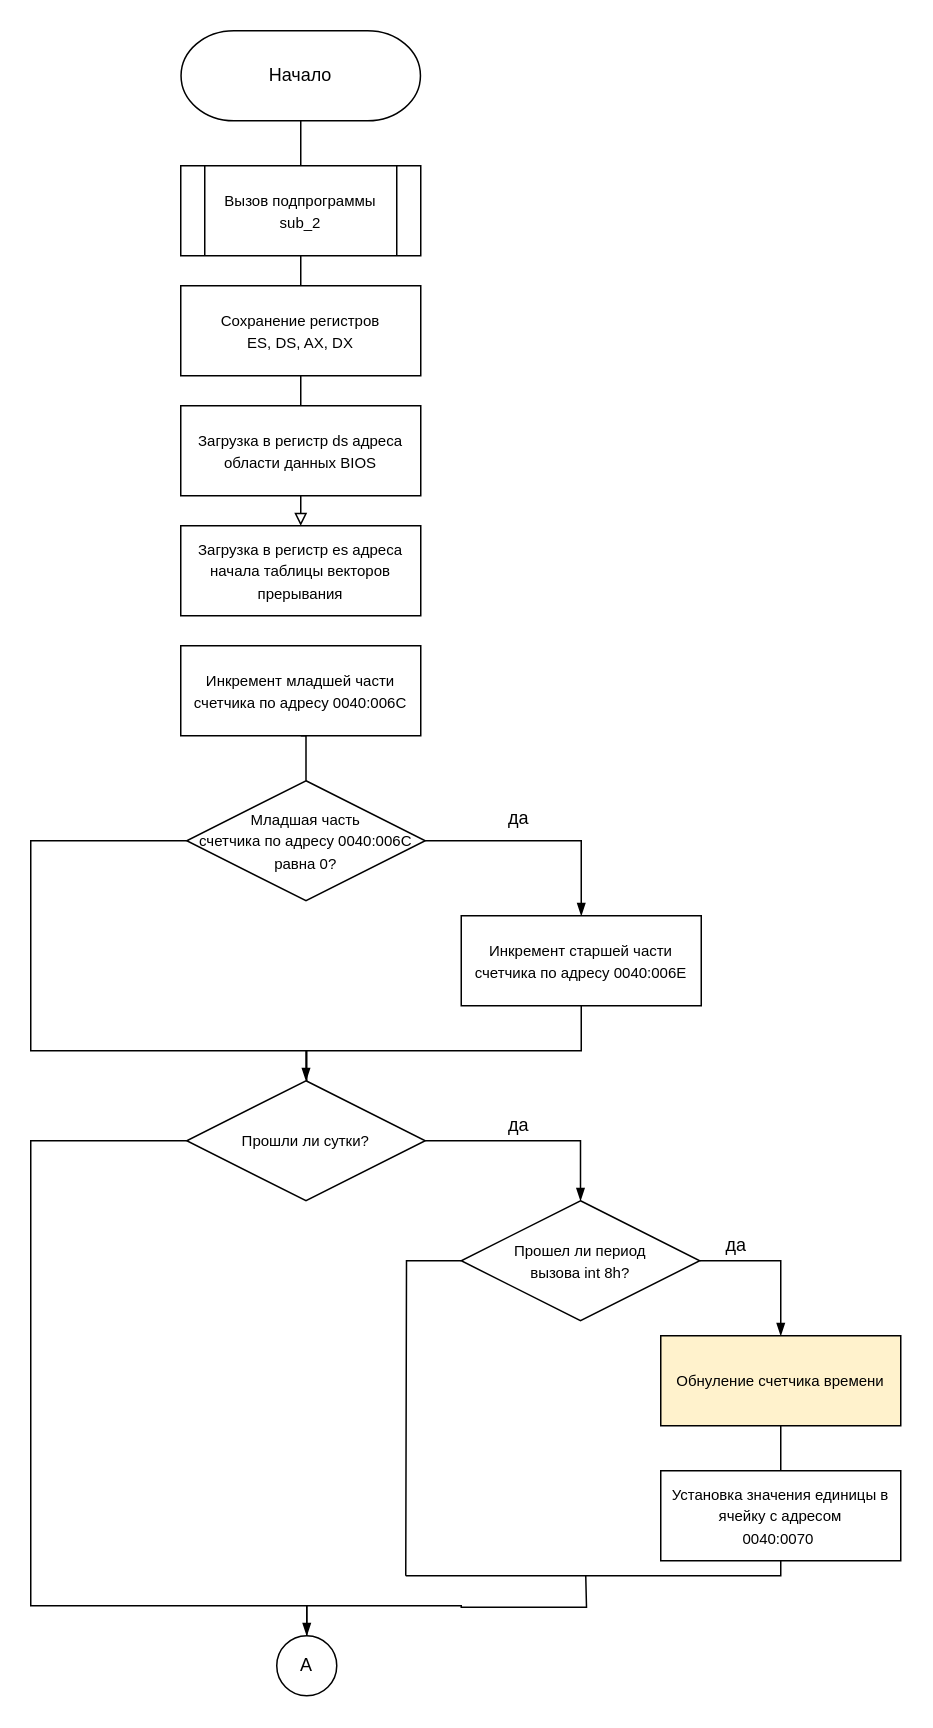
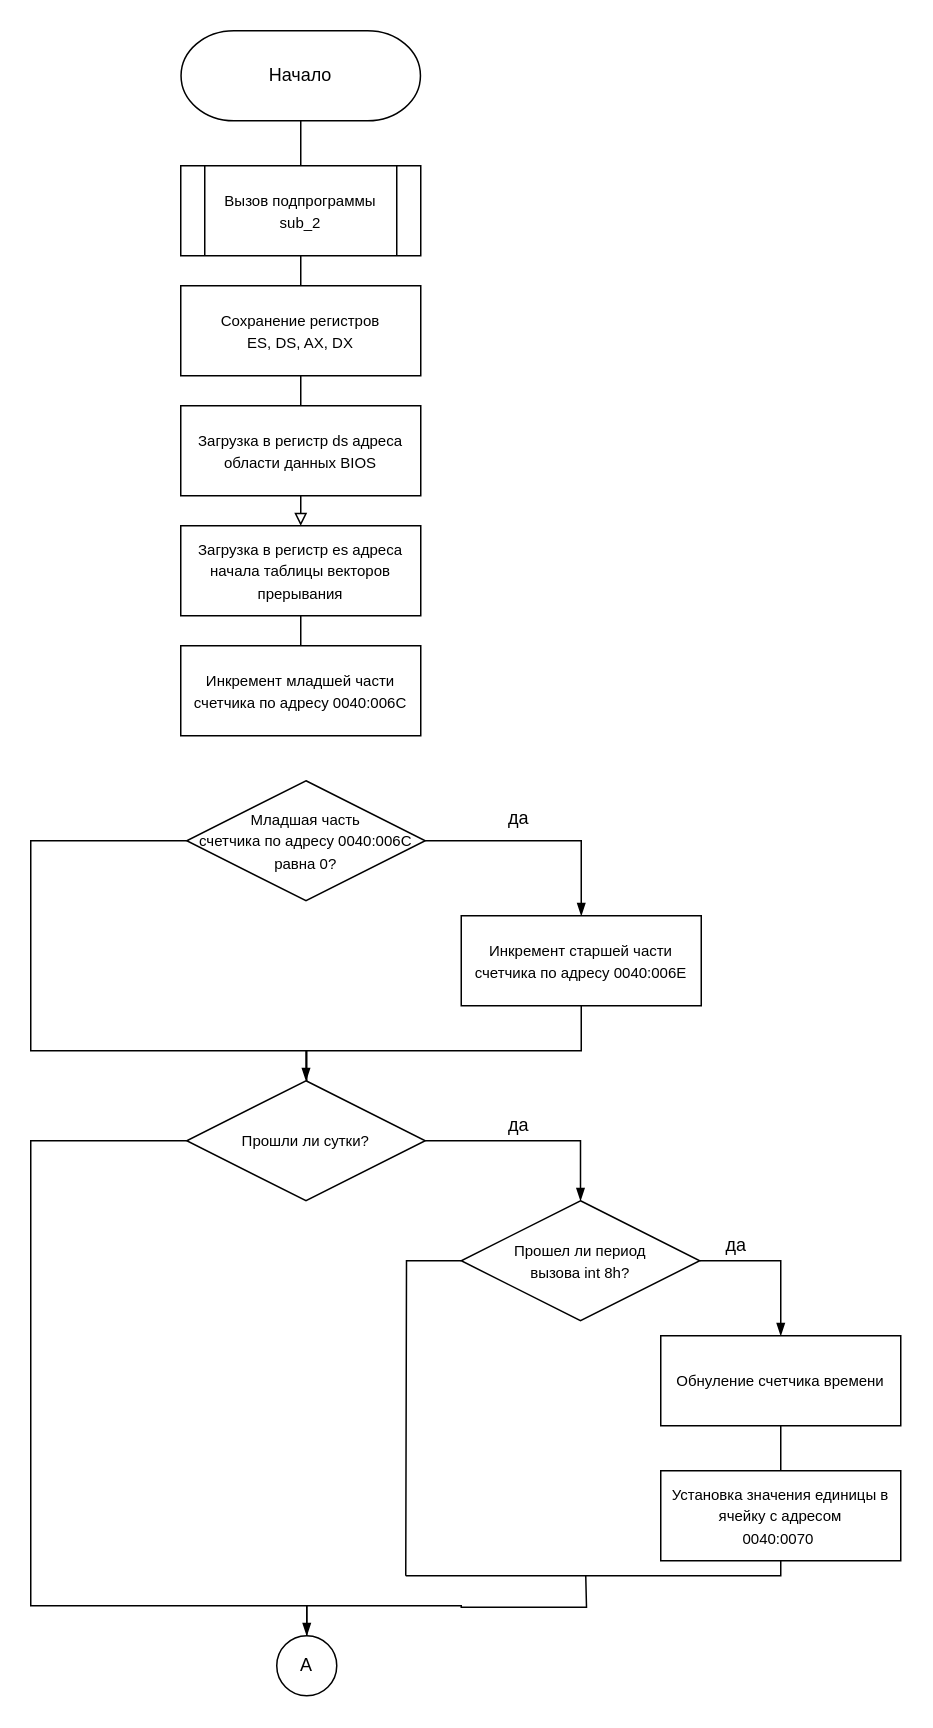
edge "Загрузка в регистр es адреса начала таблицы векторов прерывания" -- "Инкремент младшей части счетчика по адресу 0040:006C": added
edge "Инкремент младшей части счетчика по адресу 0040:006C" -- "Младшая часть счетчика по адресу 0040:006C равна 0?": removed
node "Обнуление счетчика времени": fillcolor #fff2cc -> #ffffff
